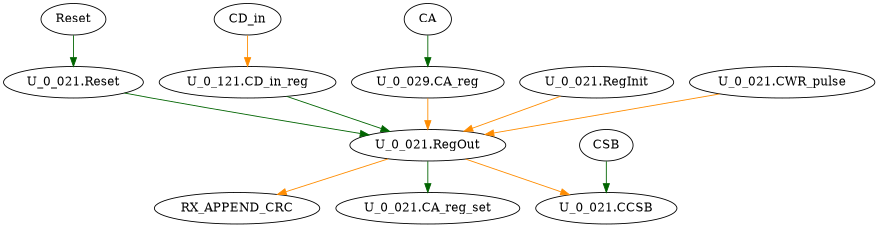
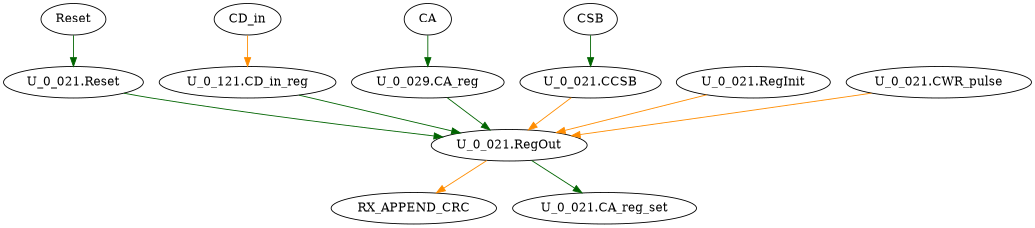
edge "U_0_029.CA_reg" -> "U_0_021.RegOut": color darkorange -> darkgreen
edge "U_0_021.RegOut" -> "U_0_021.CCSB": reversed
